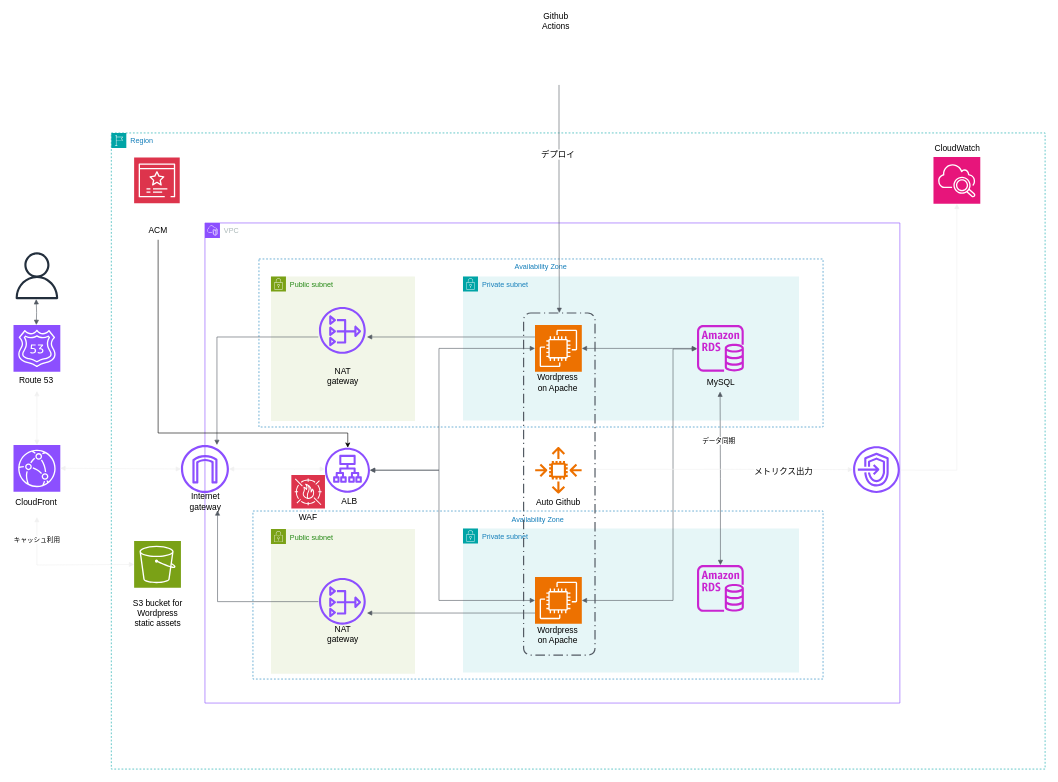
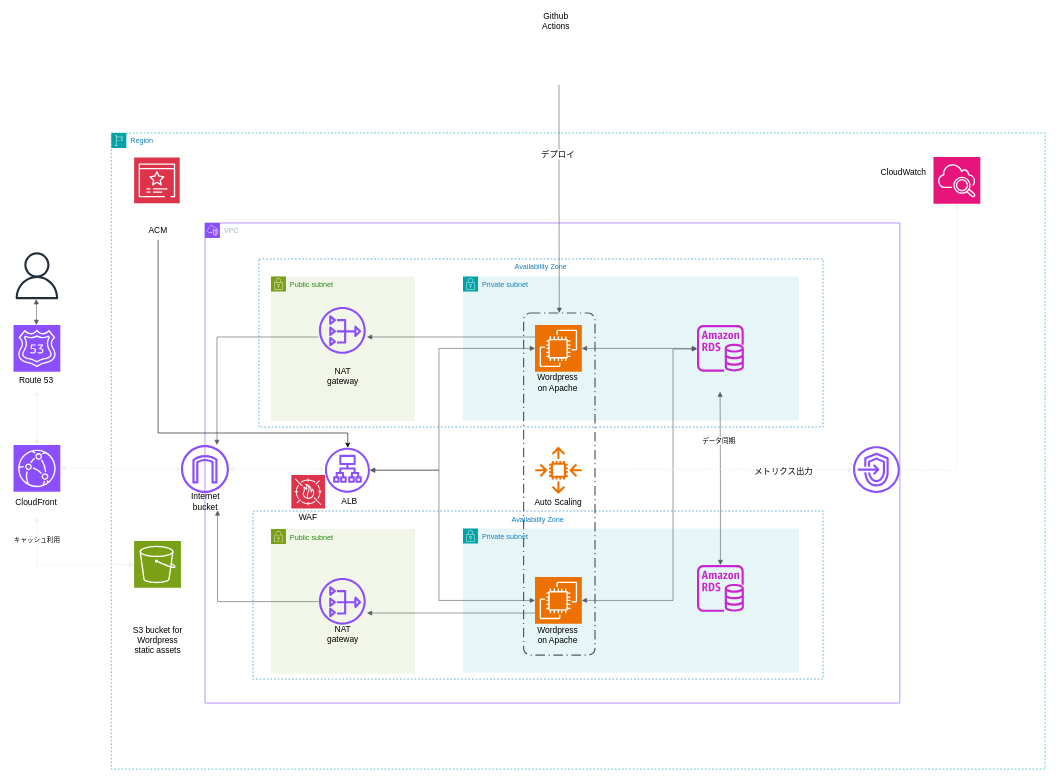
node "CloudWatch": moved (957, 148) -> (903, 172)
node "MySQL": removed
node "Internet gateway": label "Internet gateway" -> "Internet bucket"
node "Auto Github": label "Auto Github" -> "Auto Scaling"
node "S3 bucket for Wordpress static assets": moved (158, 613) -> (158, 640)
